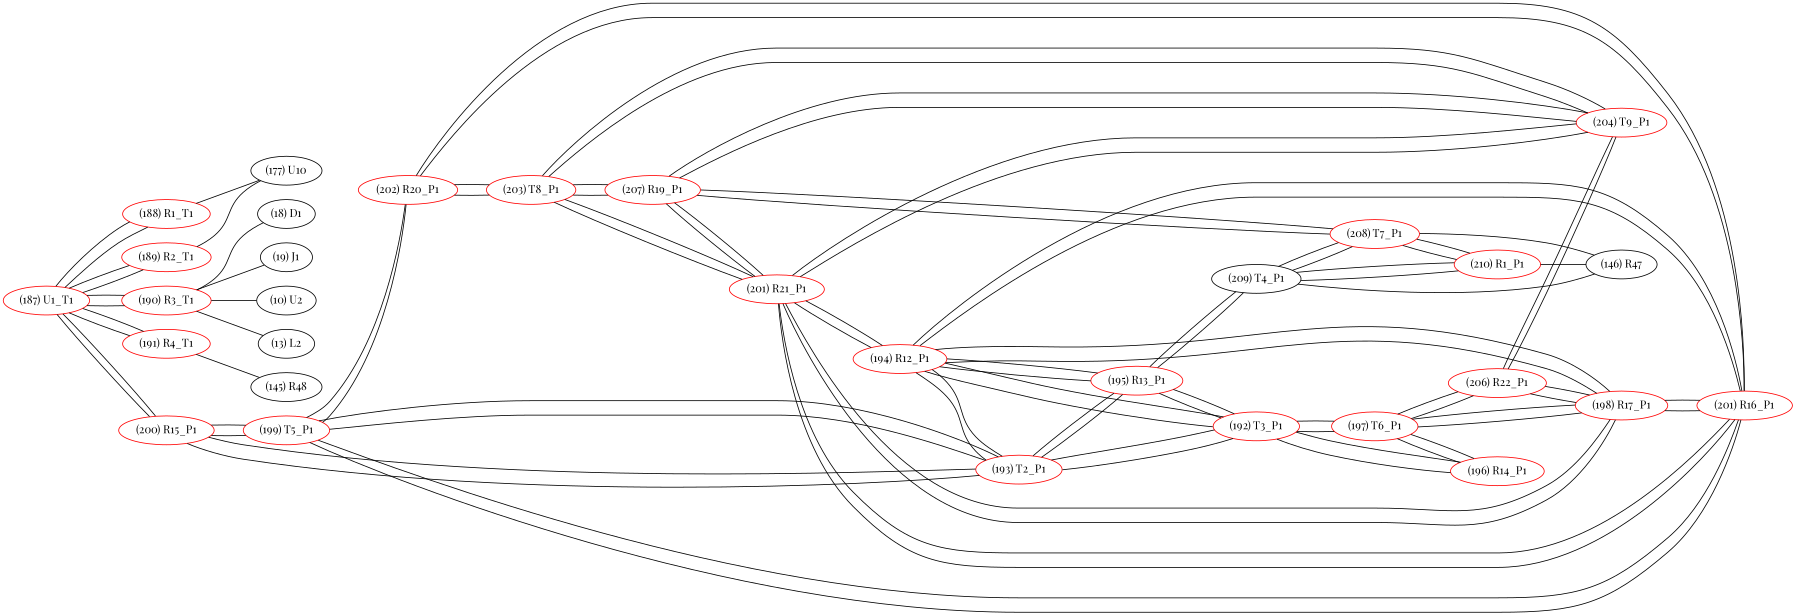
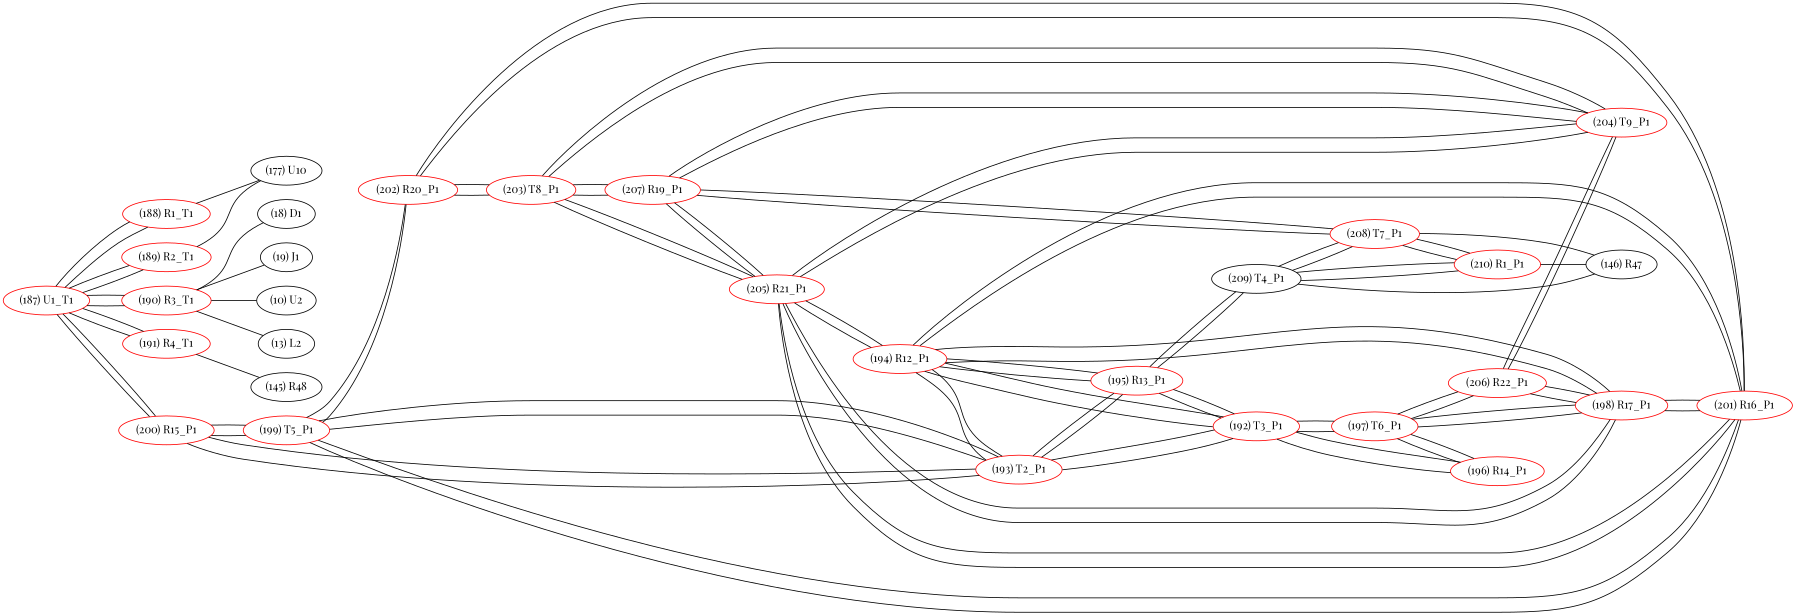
node "(201) R21_P1": label "(201) R21_P1" -> "(205) R21_P1"
